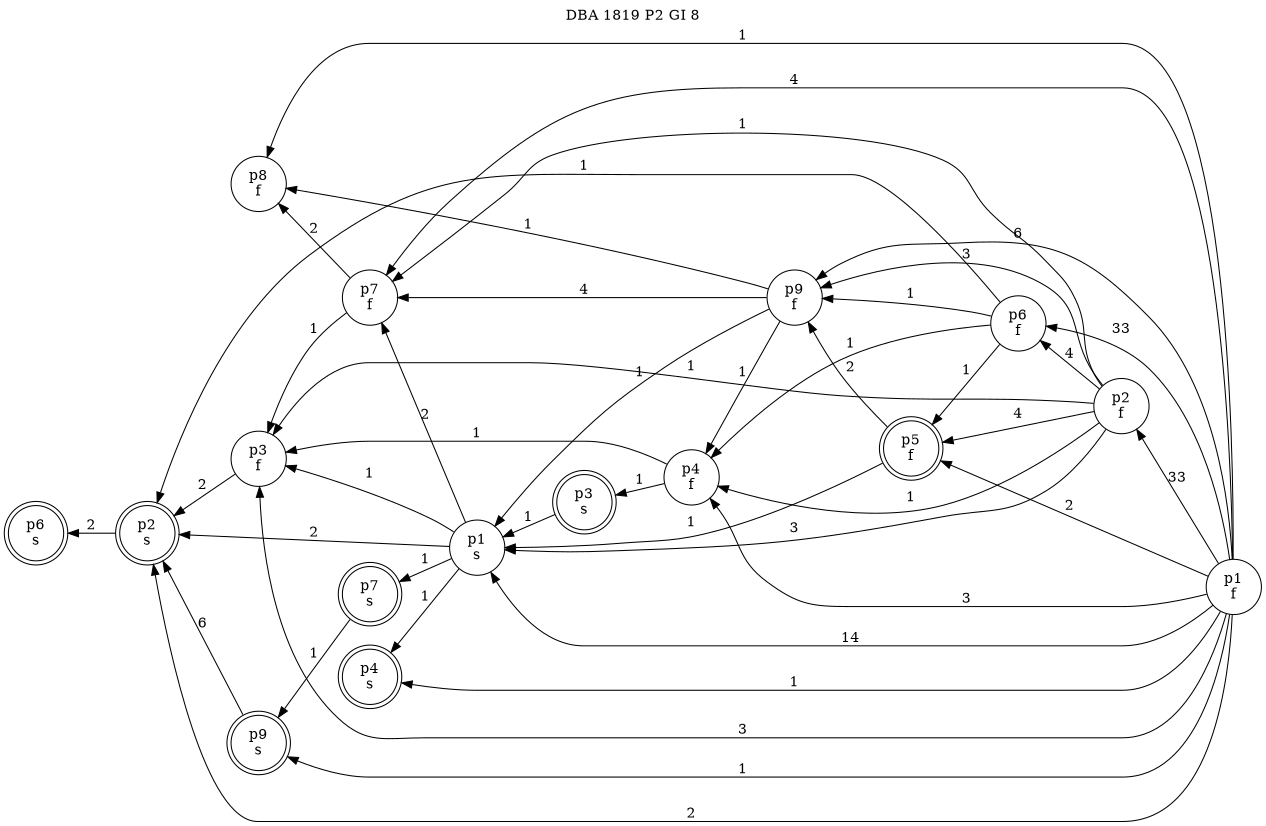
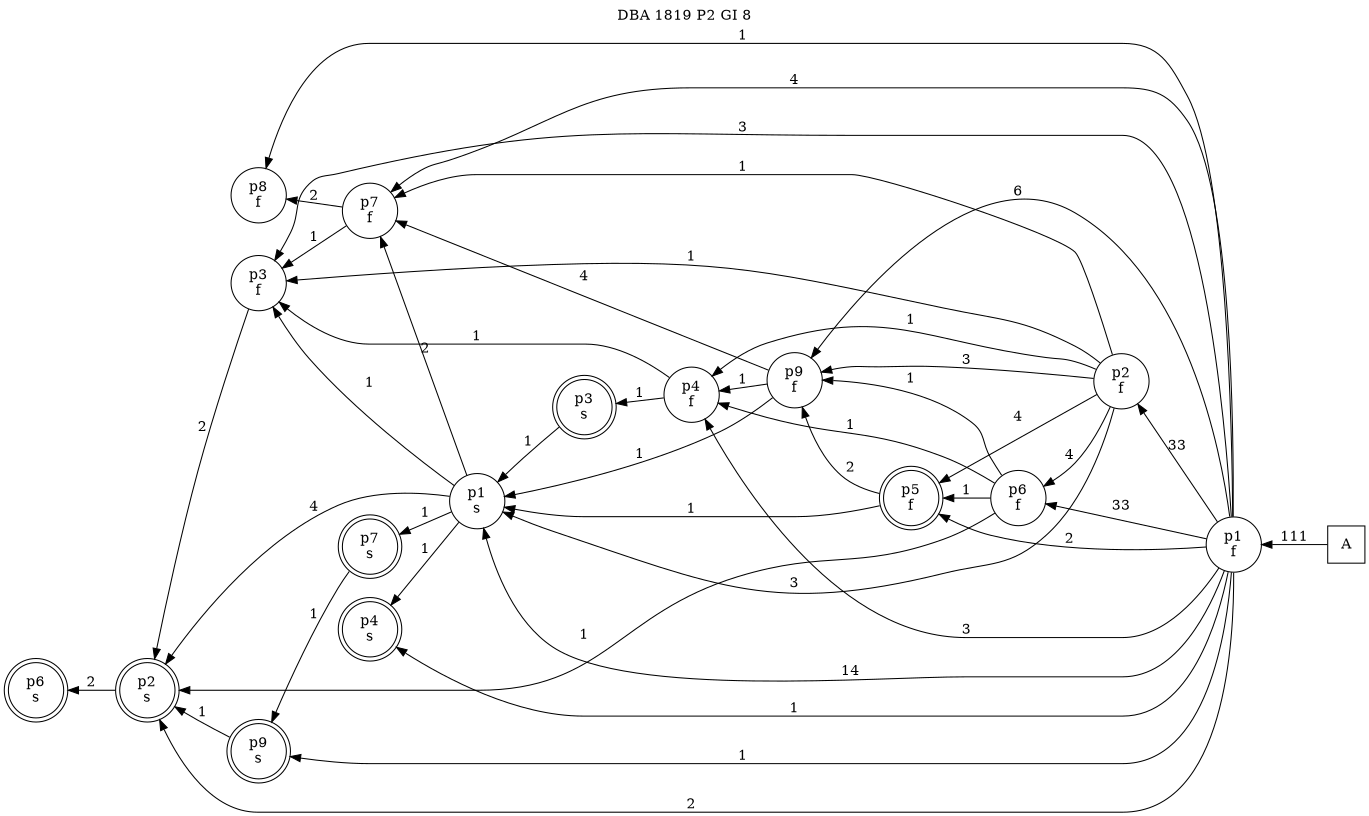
edge "p9 f" -> "p8 f": removed, label "1"
edge "p1 s" -> "p2 s": label "2" -> "4"
node "A": added
edge "p9 s" -> "p2 s": label "6" -> "1"
